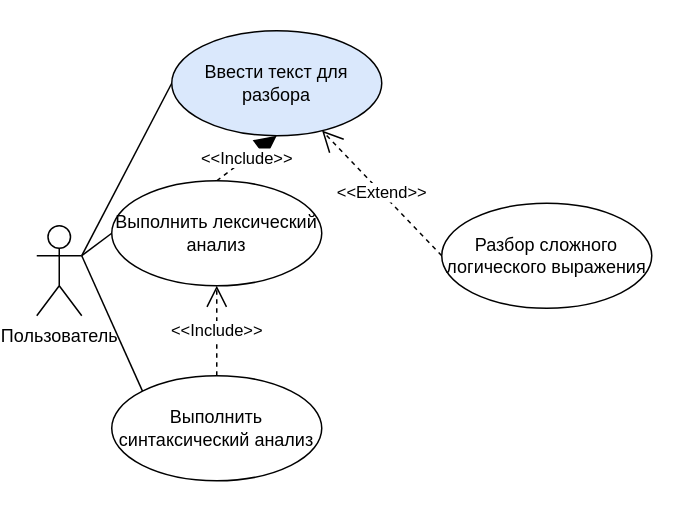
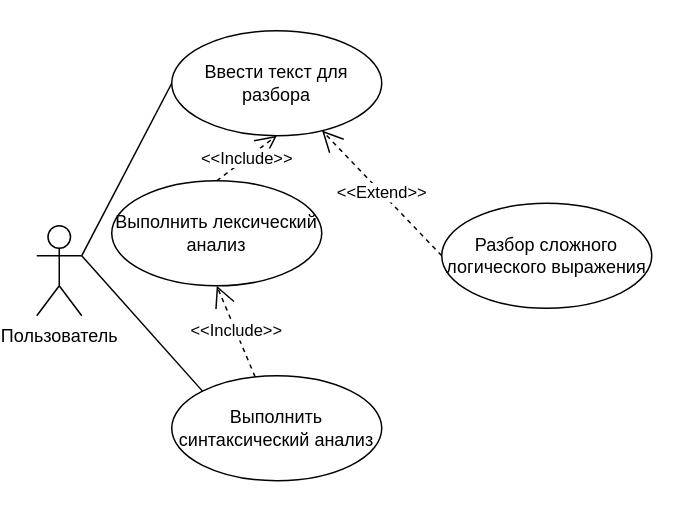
node "Ввести текст для разбора": fillcolor #dae8fc -> #ffffff
edge "Выполнить лексический анализ" -> "Ввести текст для разбора": arrowhead block -> open
edge "Выполнить лексический анализ" -- "Пользователь": removed
node "Выполнить синтаксический анализ": moved (217, 428) -> (277, 428)
